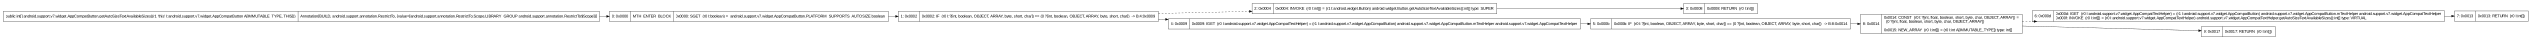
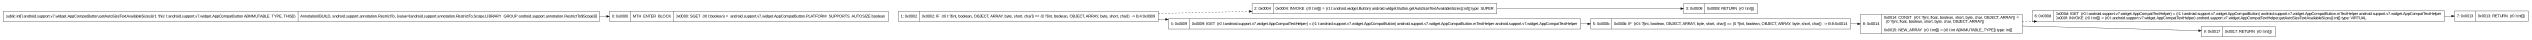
edge "0: 0x0000" -> "1: 0x0002": removed
